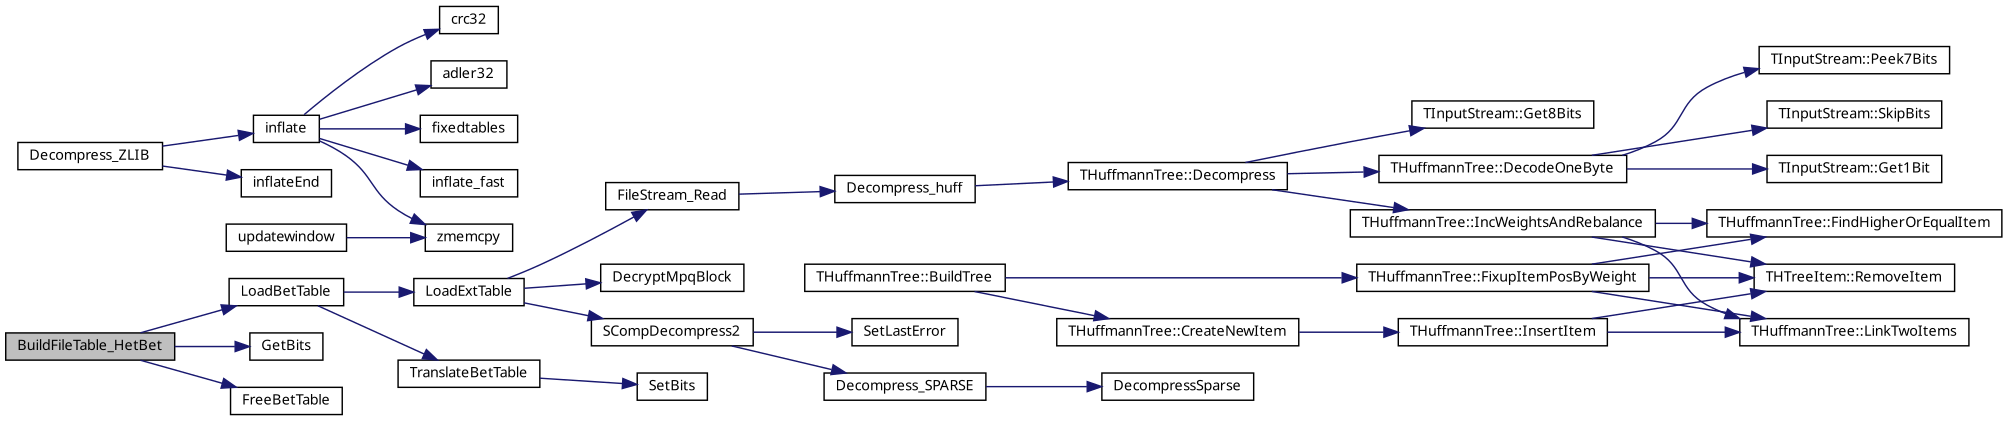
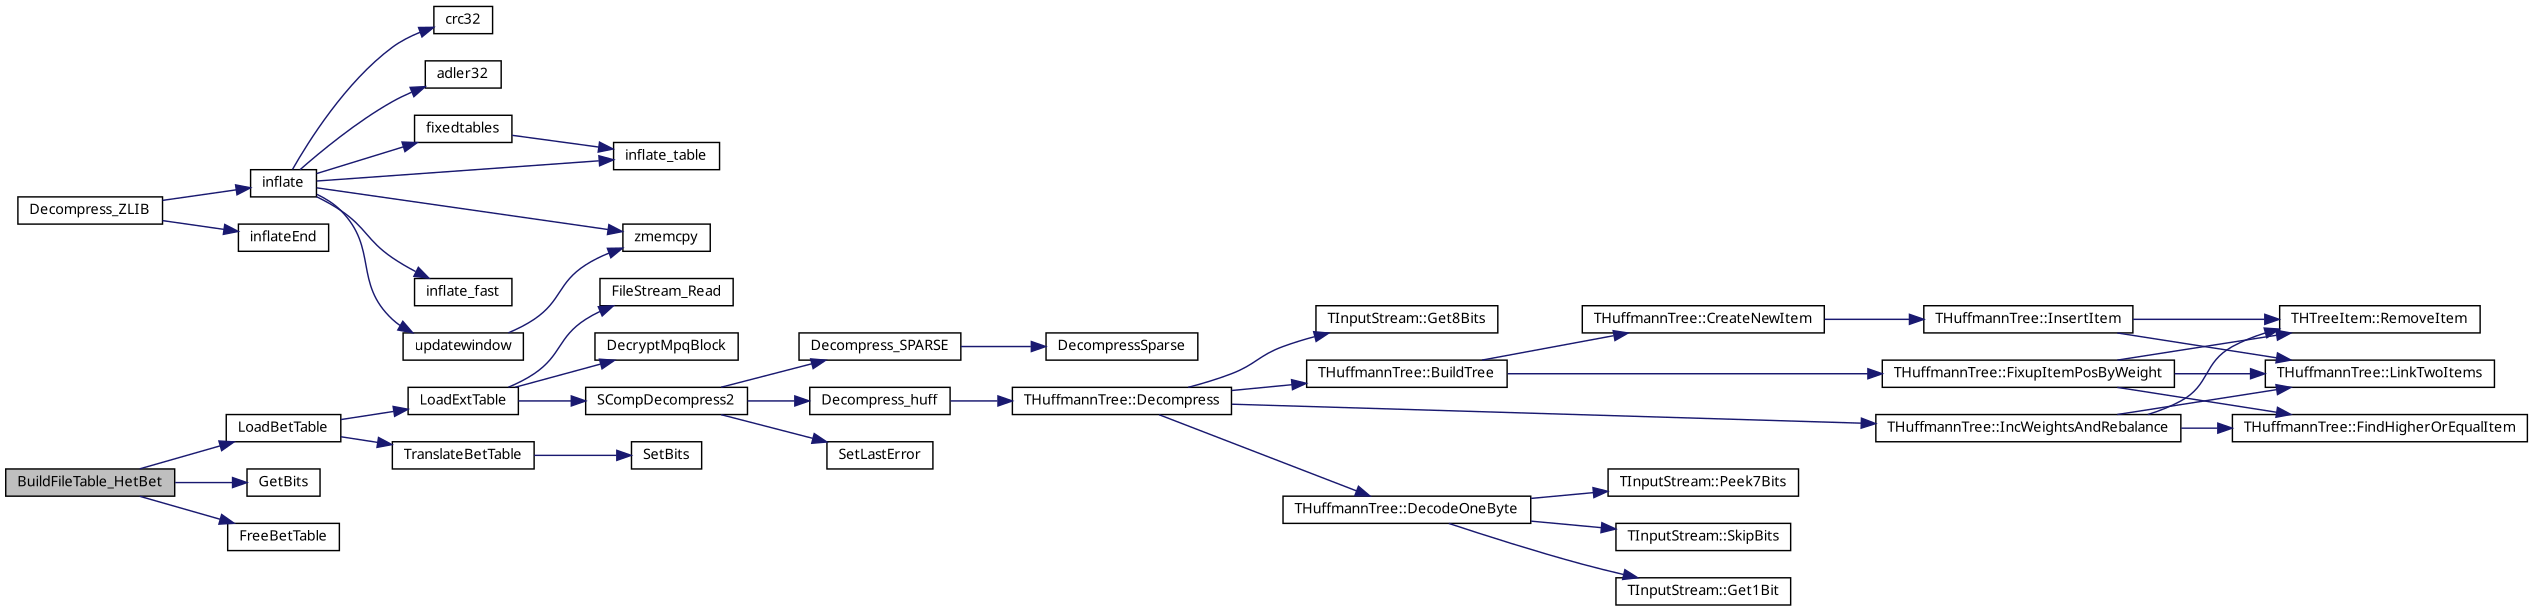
node "inflate_table": added
edge "FileStream_Read" -> "Decompress_huff": now "SCompDecompress2" -> "Decompress_huff"
edge "inflate" -> "updatewindow": added
edge "THuffmannTree::Decompress" -> "THuffmannTree::BuildTree": added
